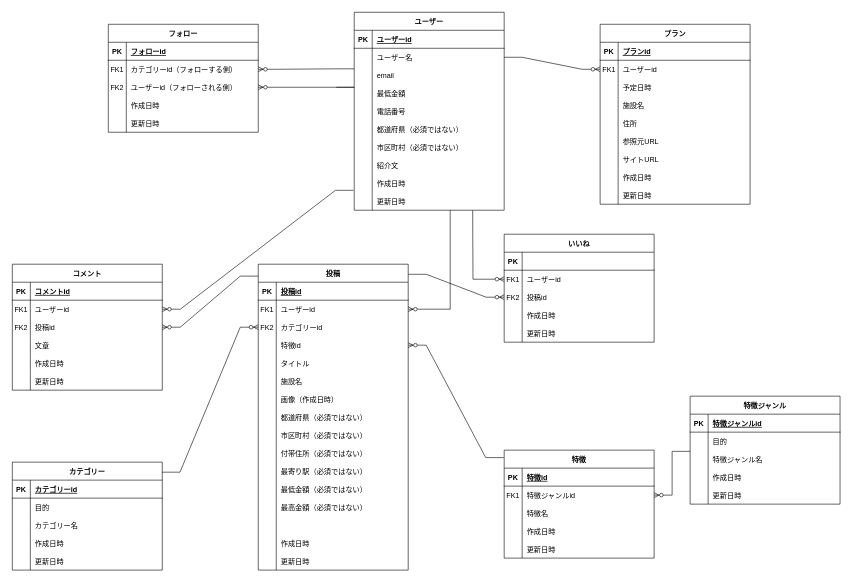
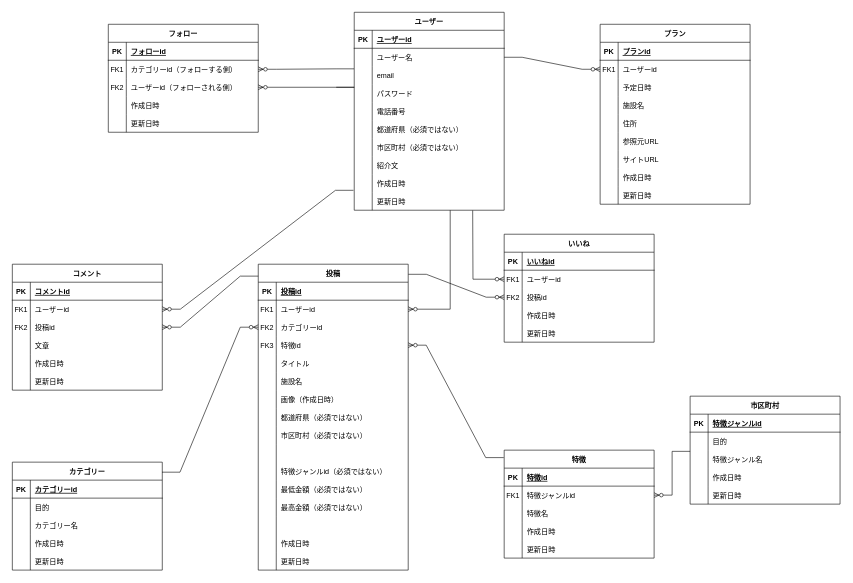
node "最低金額": label "最低金額" -> "パスワード"
node "いいねid": added
node "FK3": added
node "特徴ジャンル": label "特徴ジャンル" -> "市区町村"
node "付帯住所（必須ではない）": removed
node "最寄り駅（必須ではない）": label "最寄り駅（必須ではない）" -> "特徴ジャンルid（必須ではない）"
